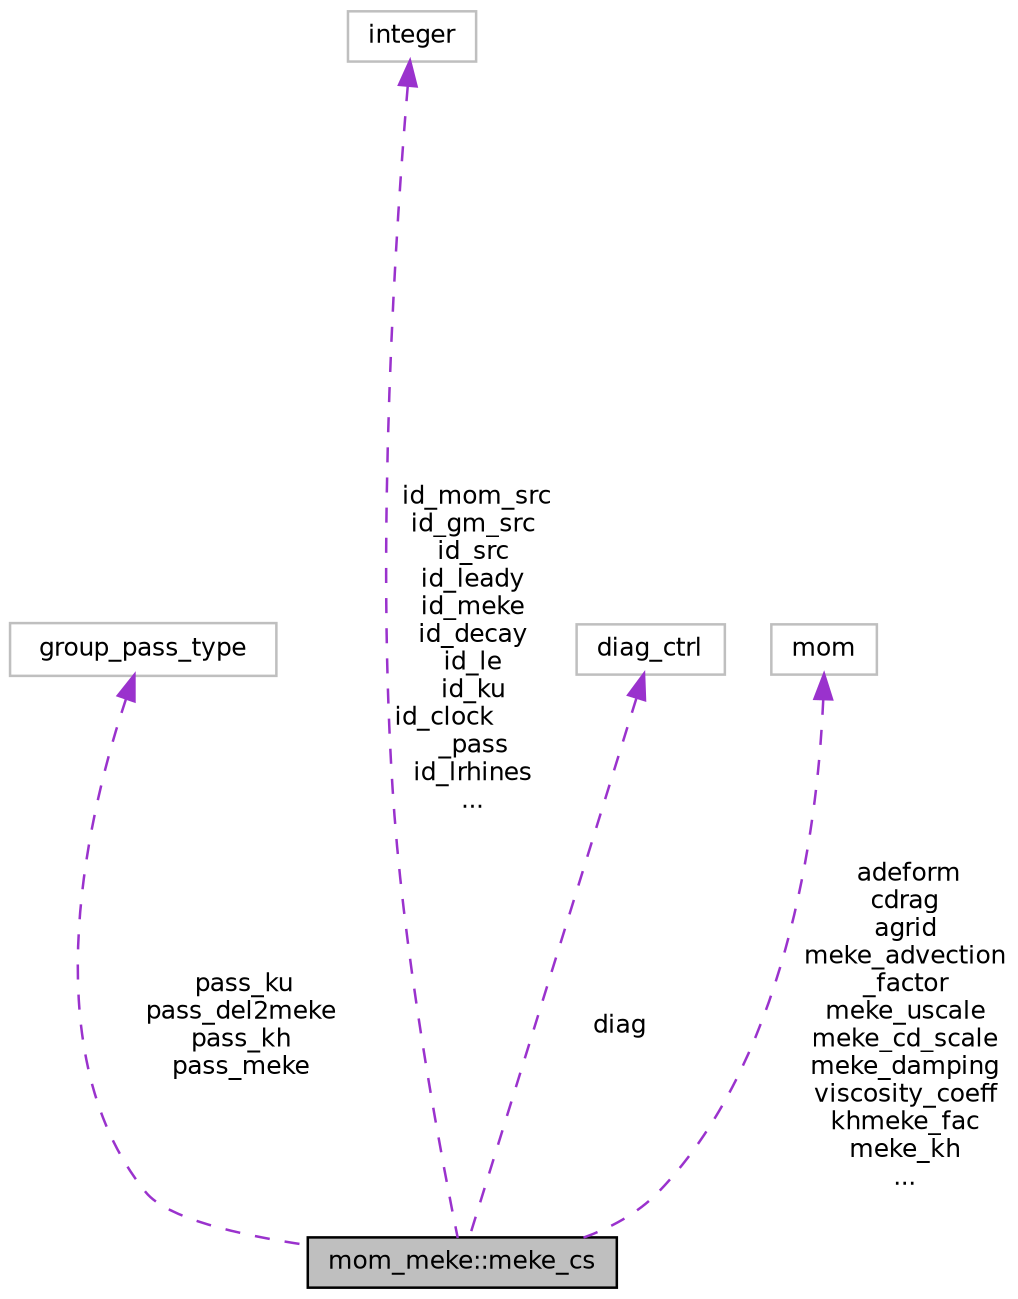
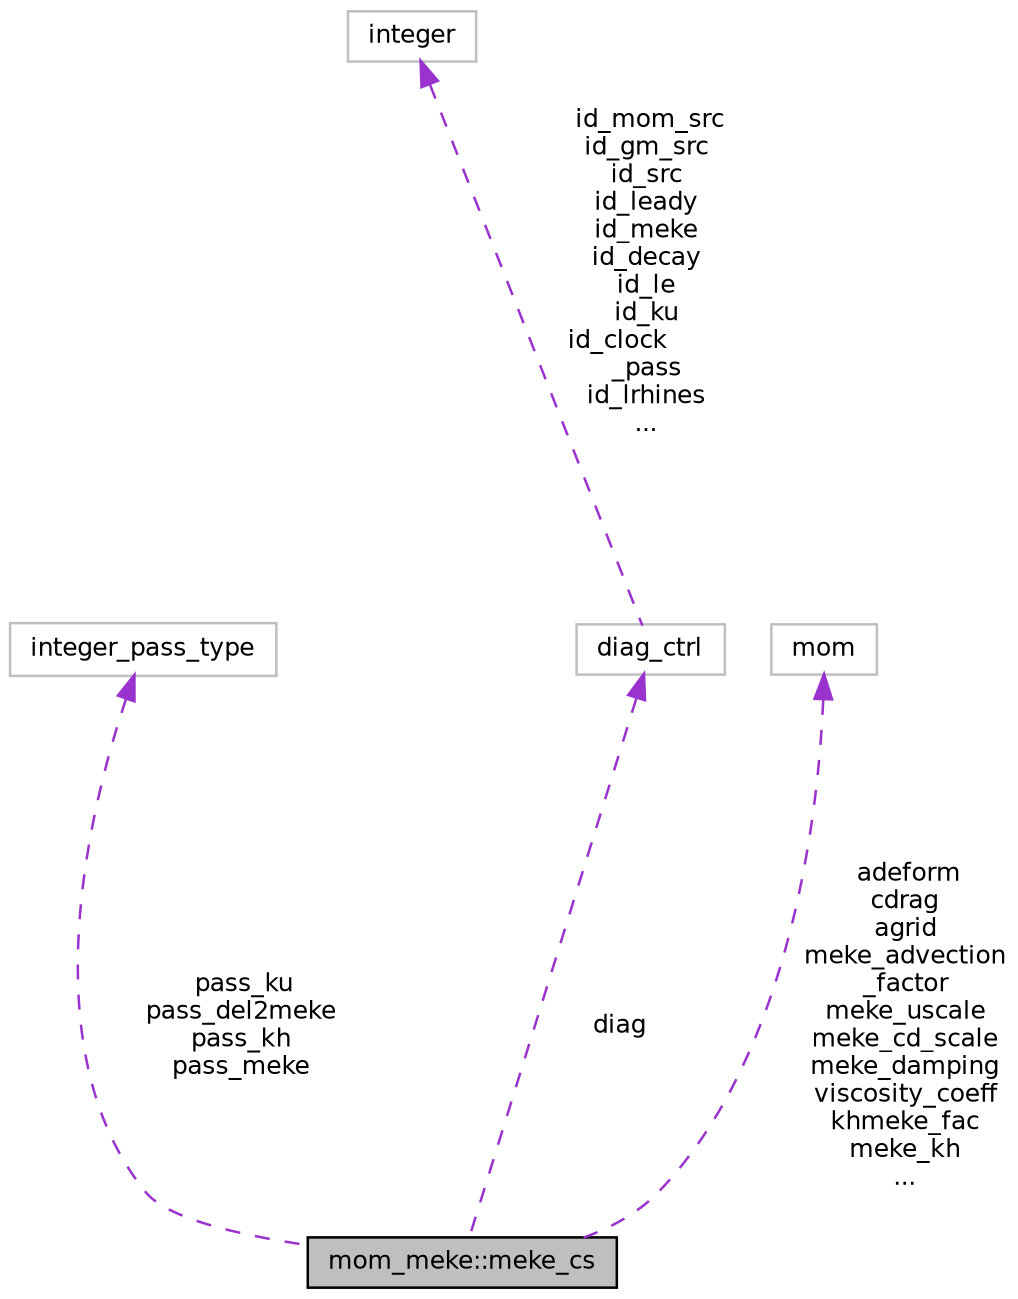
node "group_pass_type": label "group_pass_type" -> "integer_pass_type"
edge "mom_meke::meke_cs" -> "integer": now "diag_ctrl" -> "integer"
